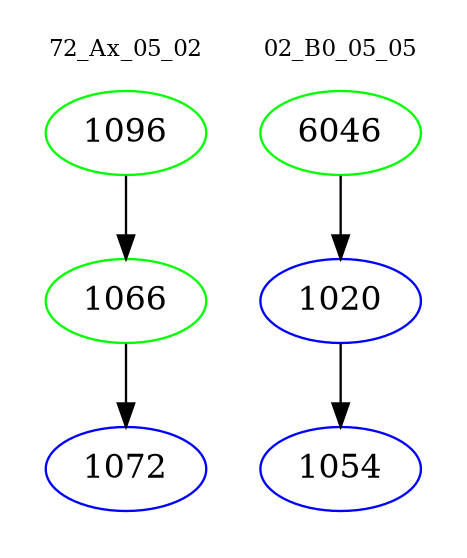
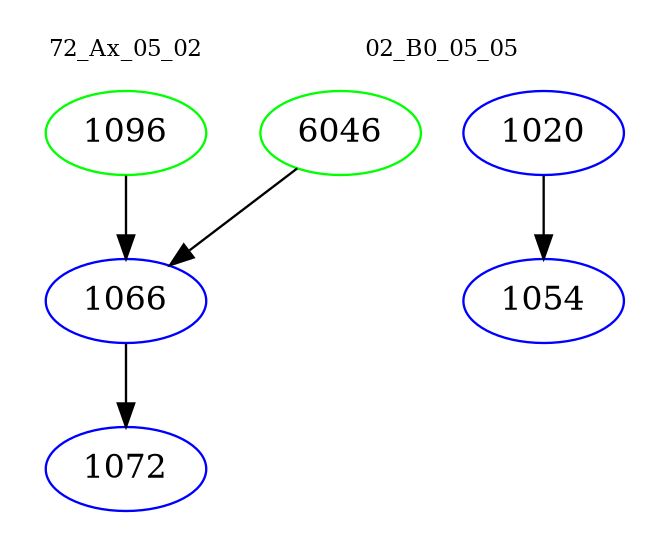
edge "6046" -> "1020": now "6046" -> "1066"
node "1066": color green -> blue
